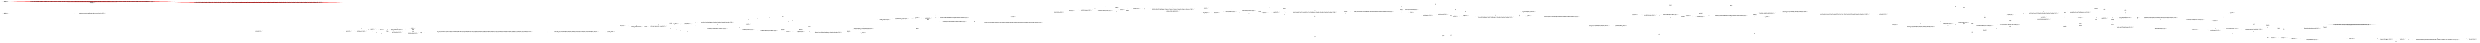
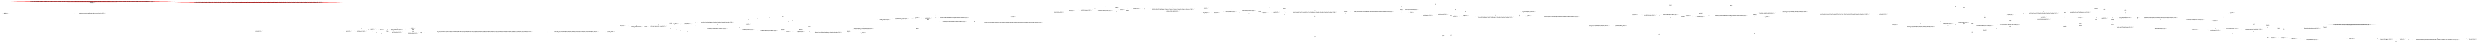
node "createTestInstance['1', '0', '0']": removed
